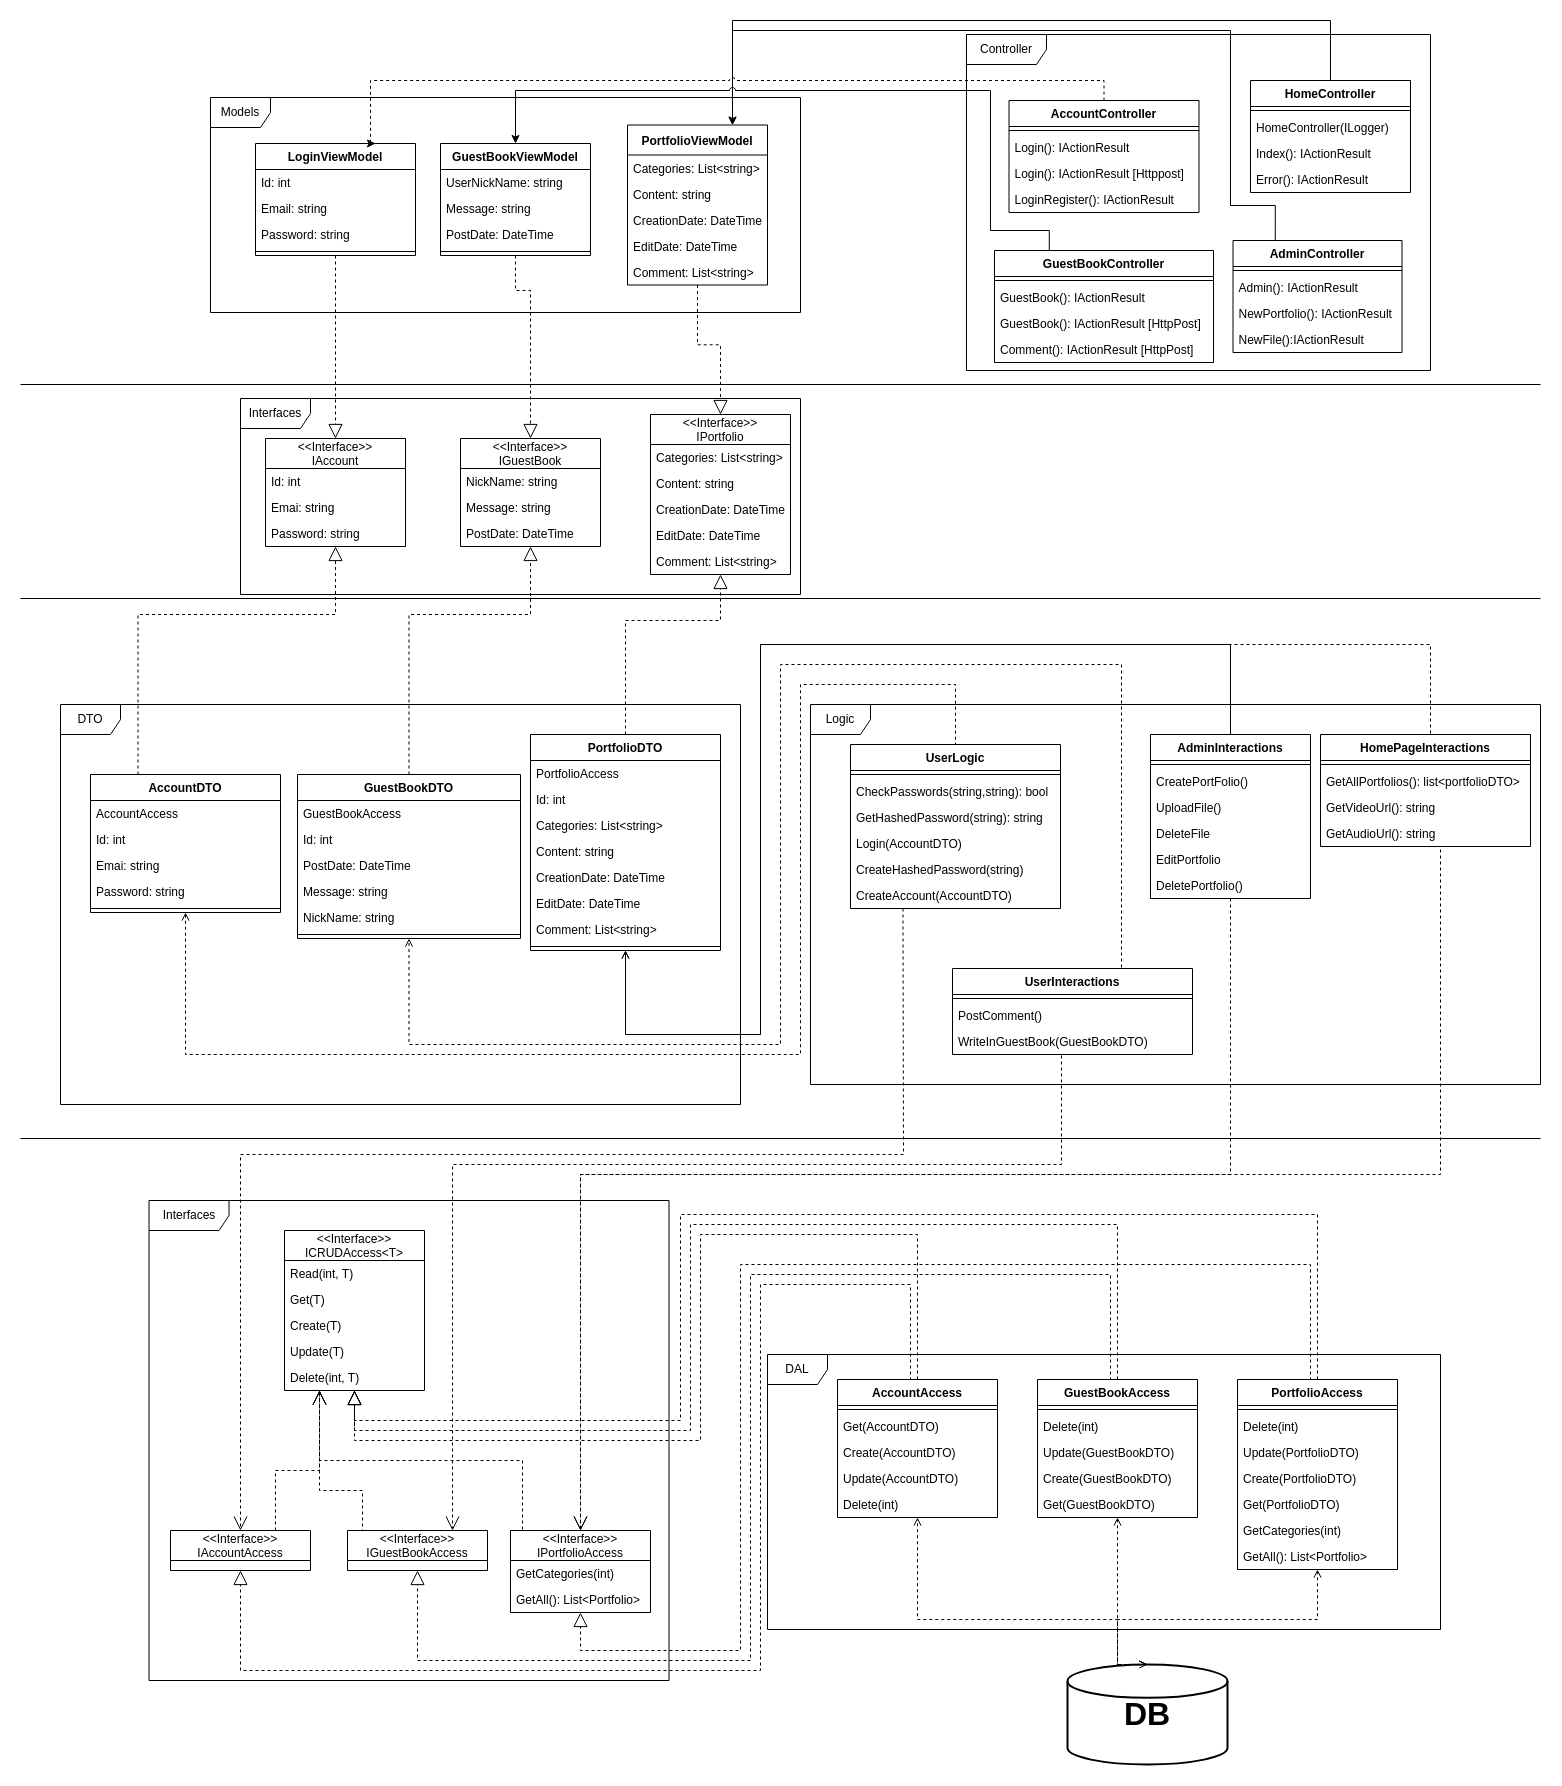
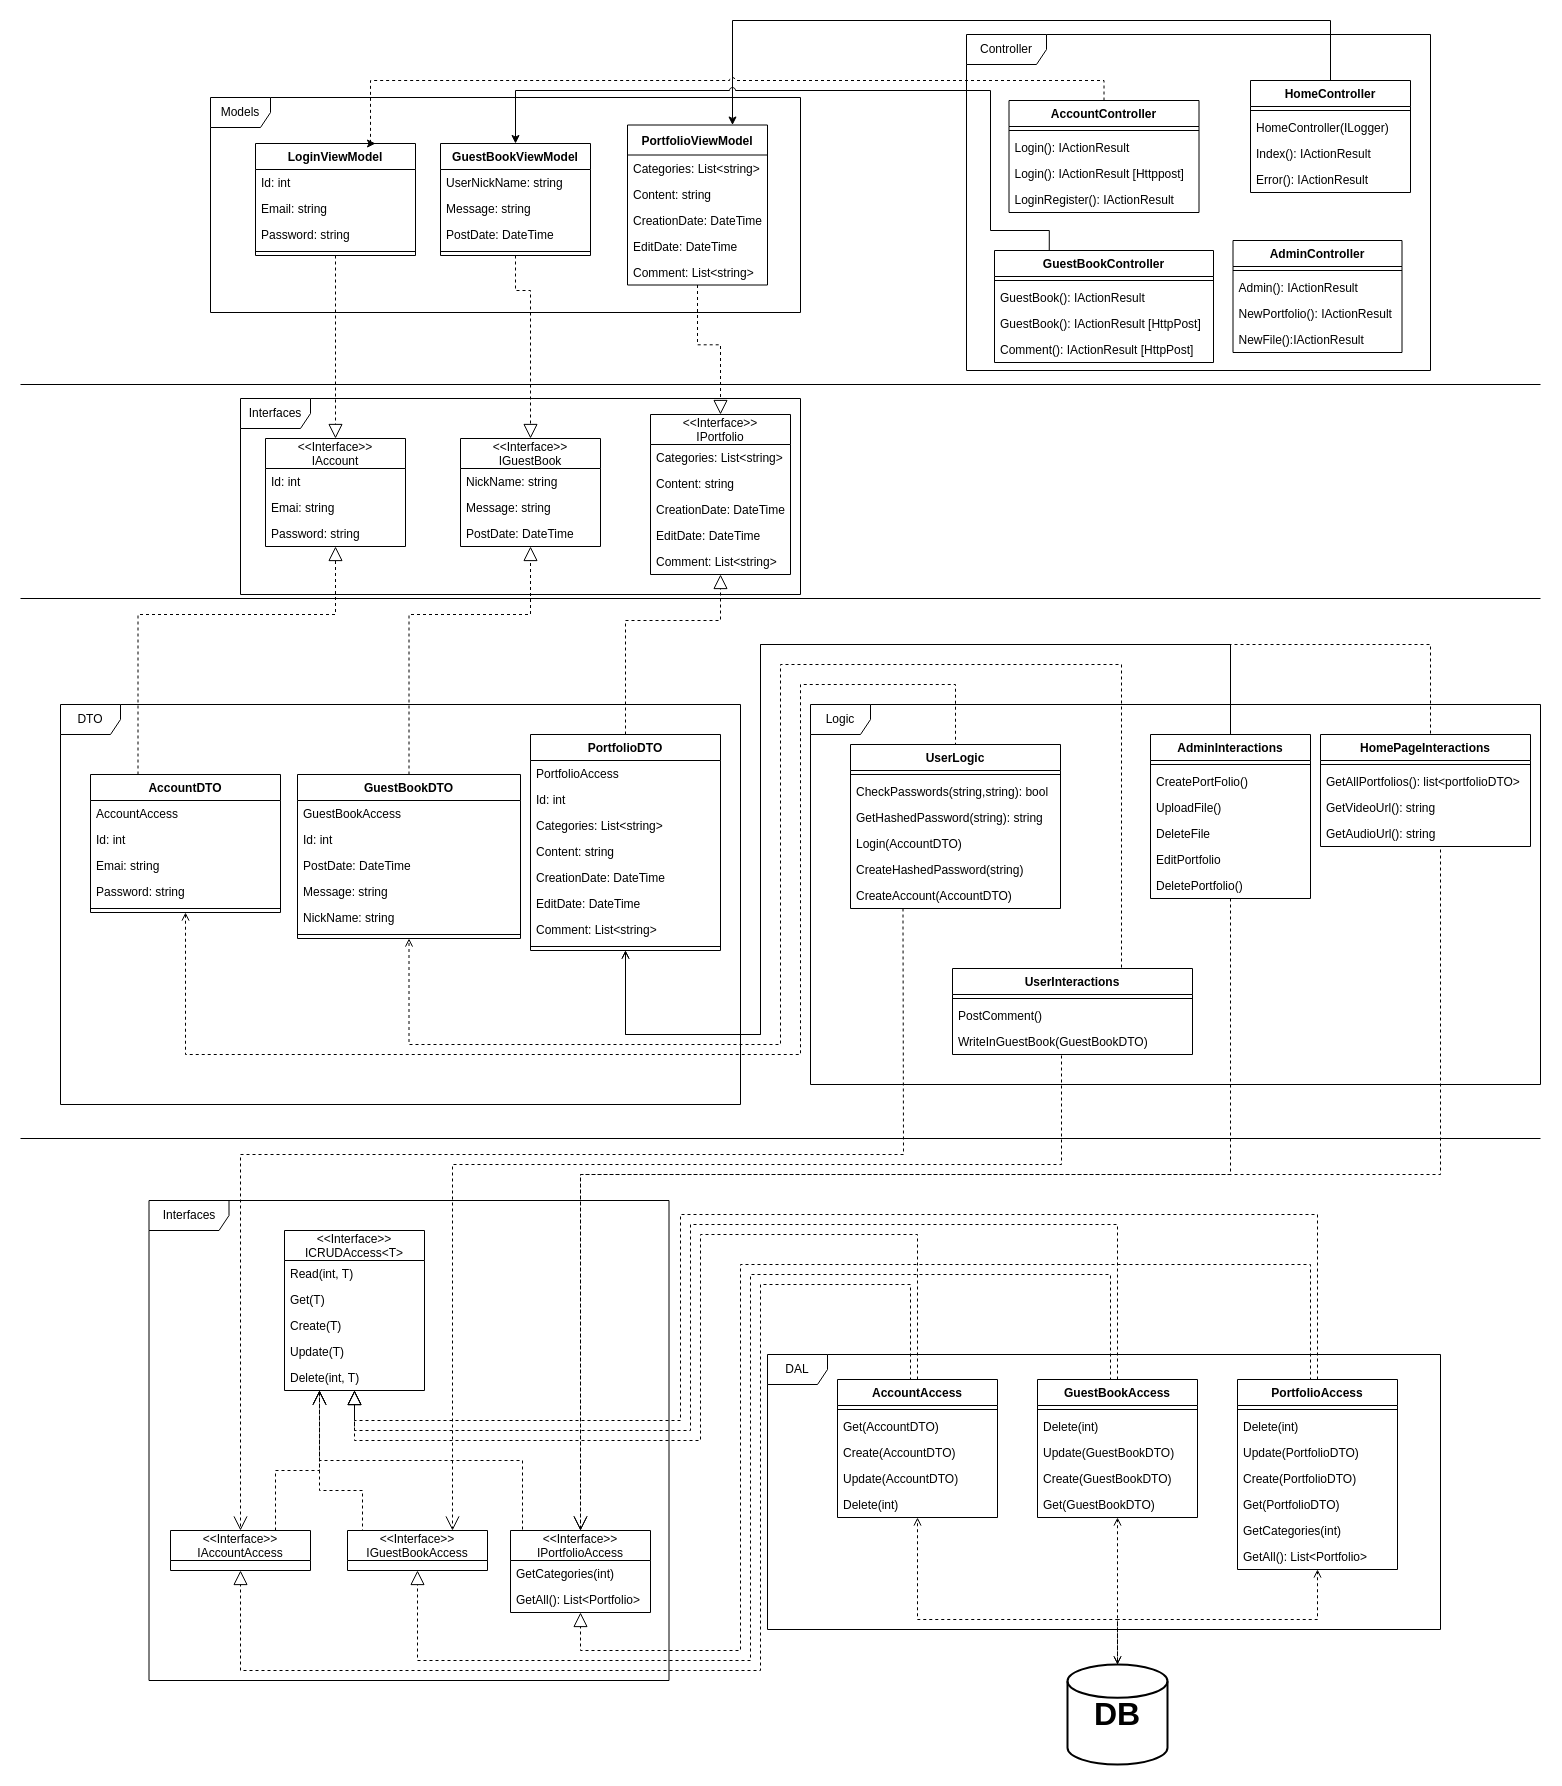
edge "AdminController" -> "PortfolioViewModel": removed
node "DB": size 160x100 -> 100x100
